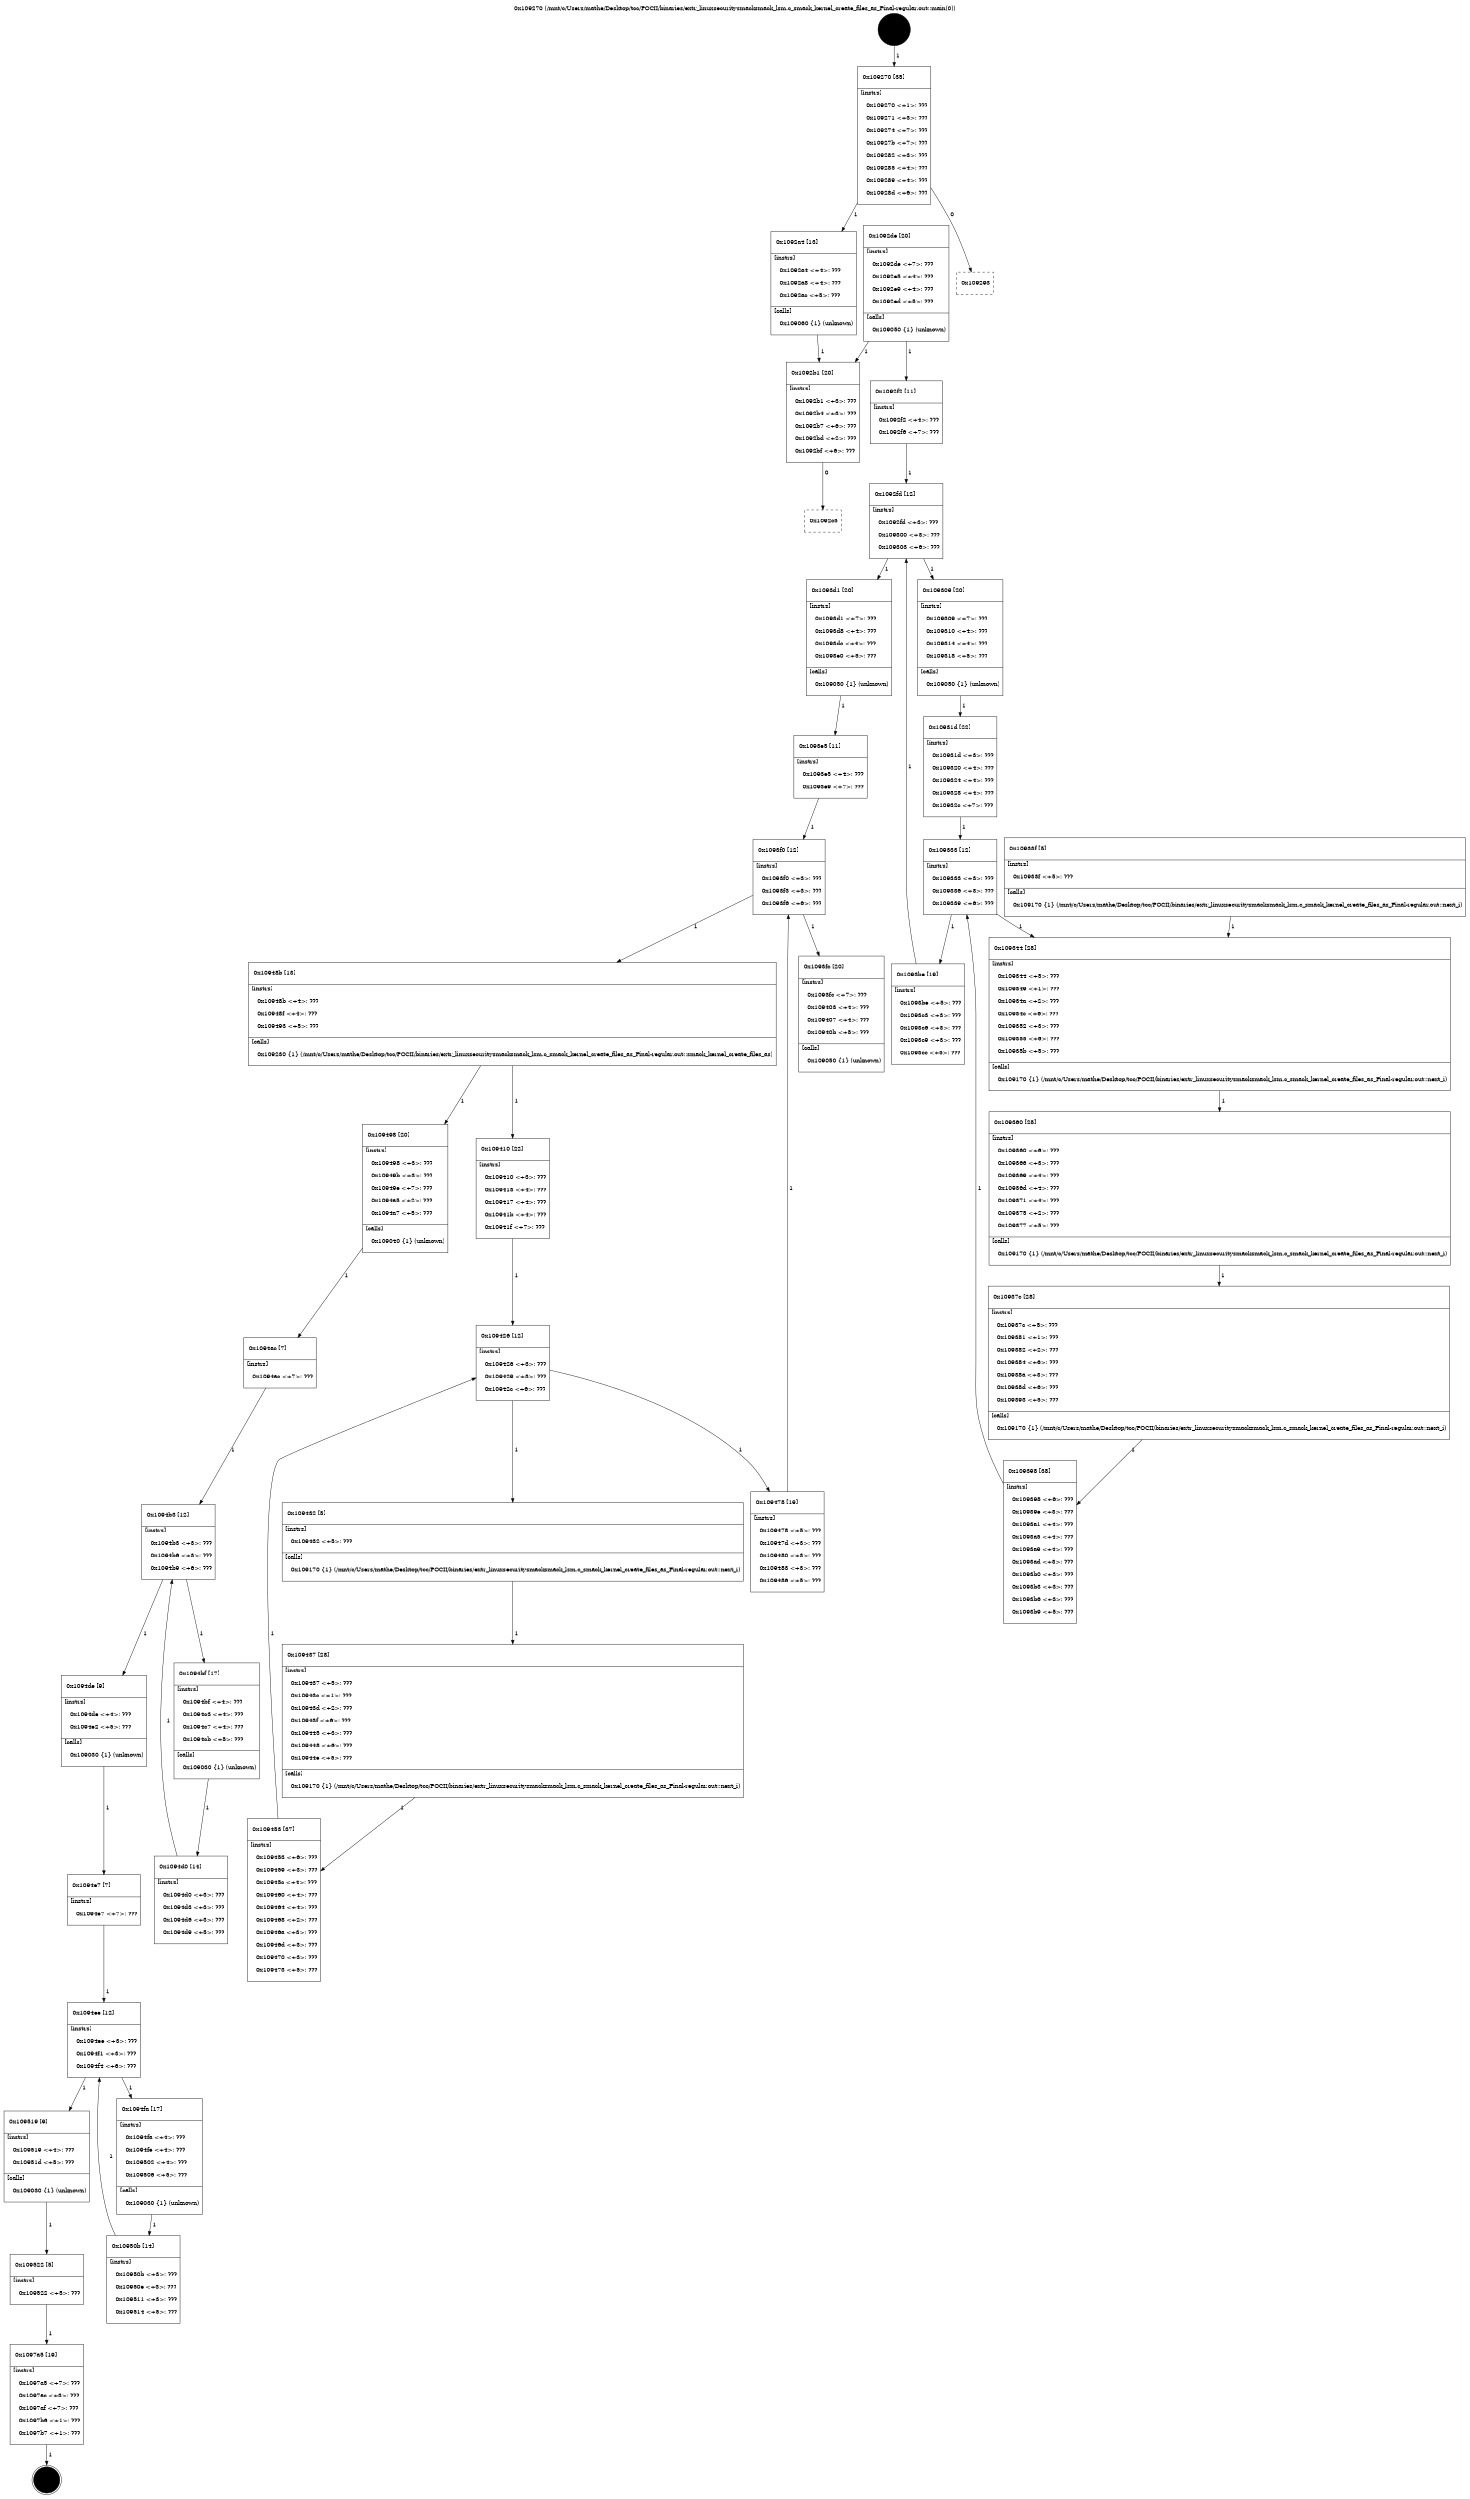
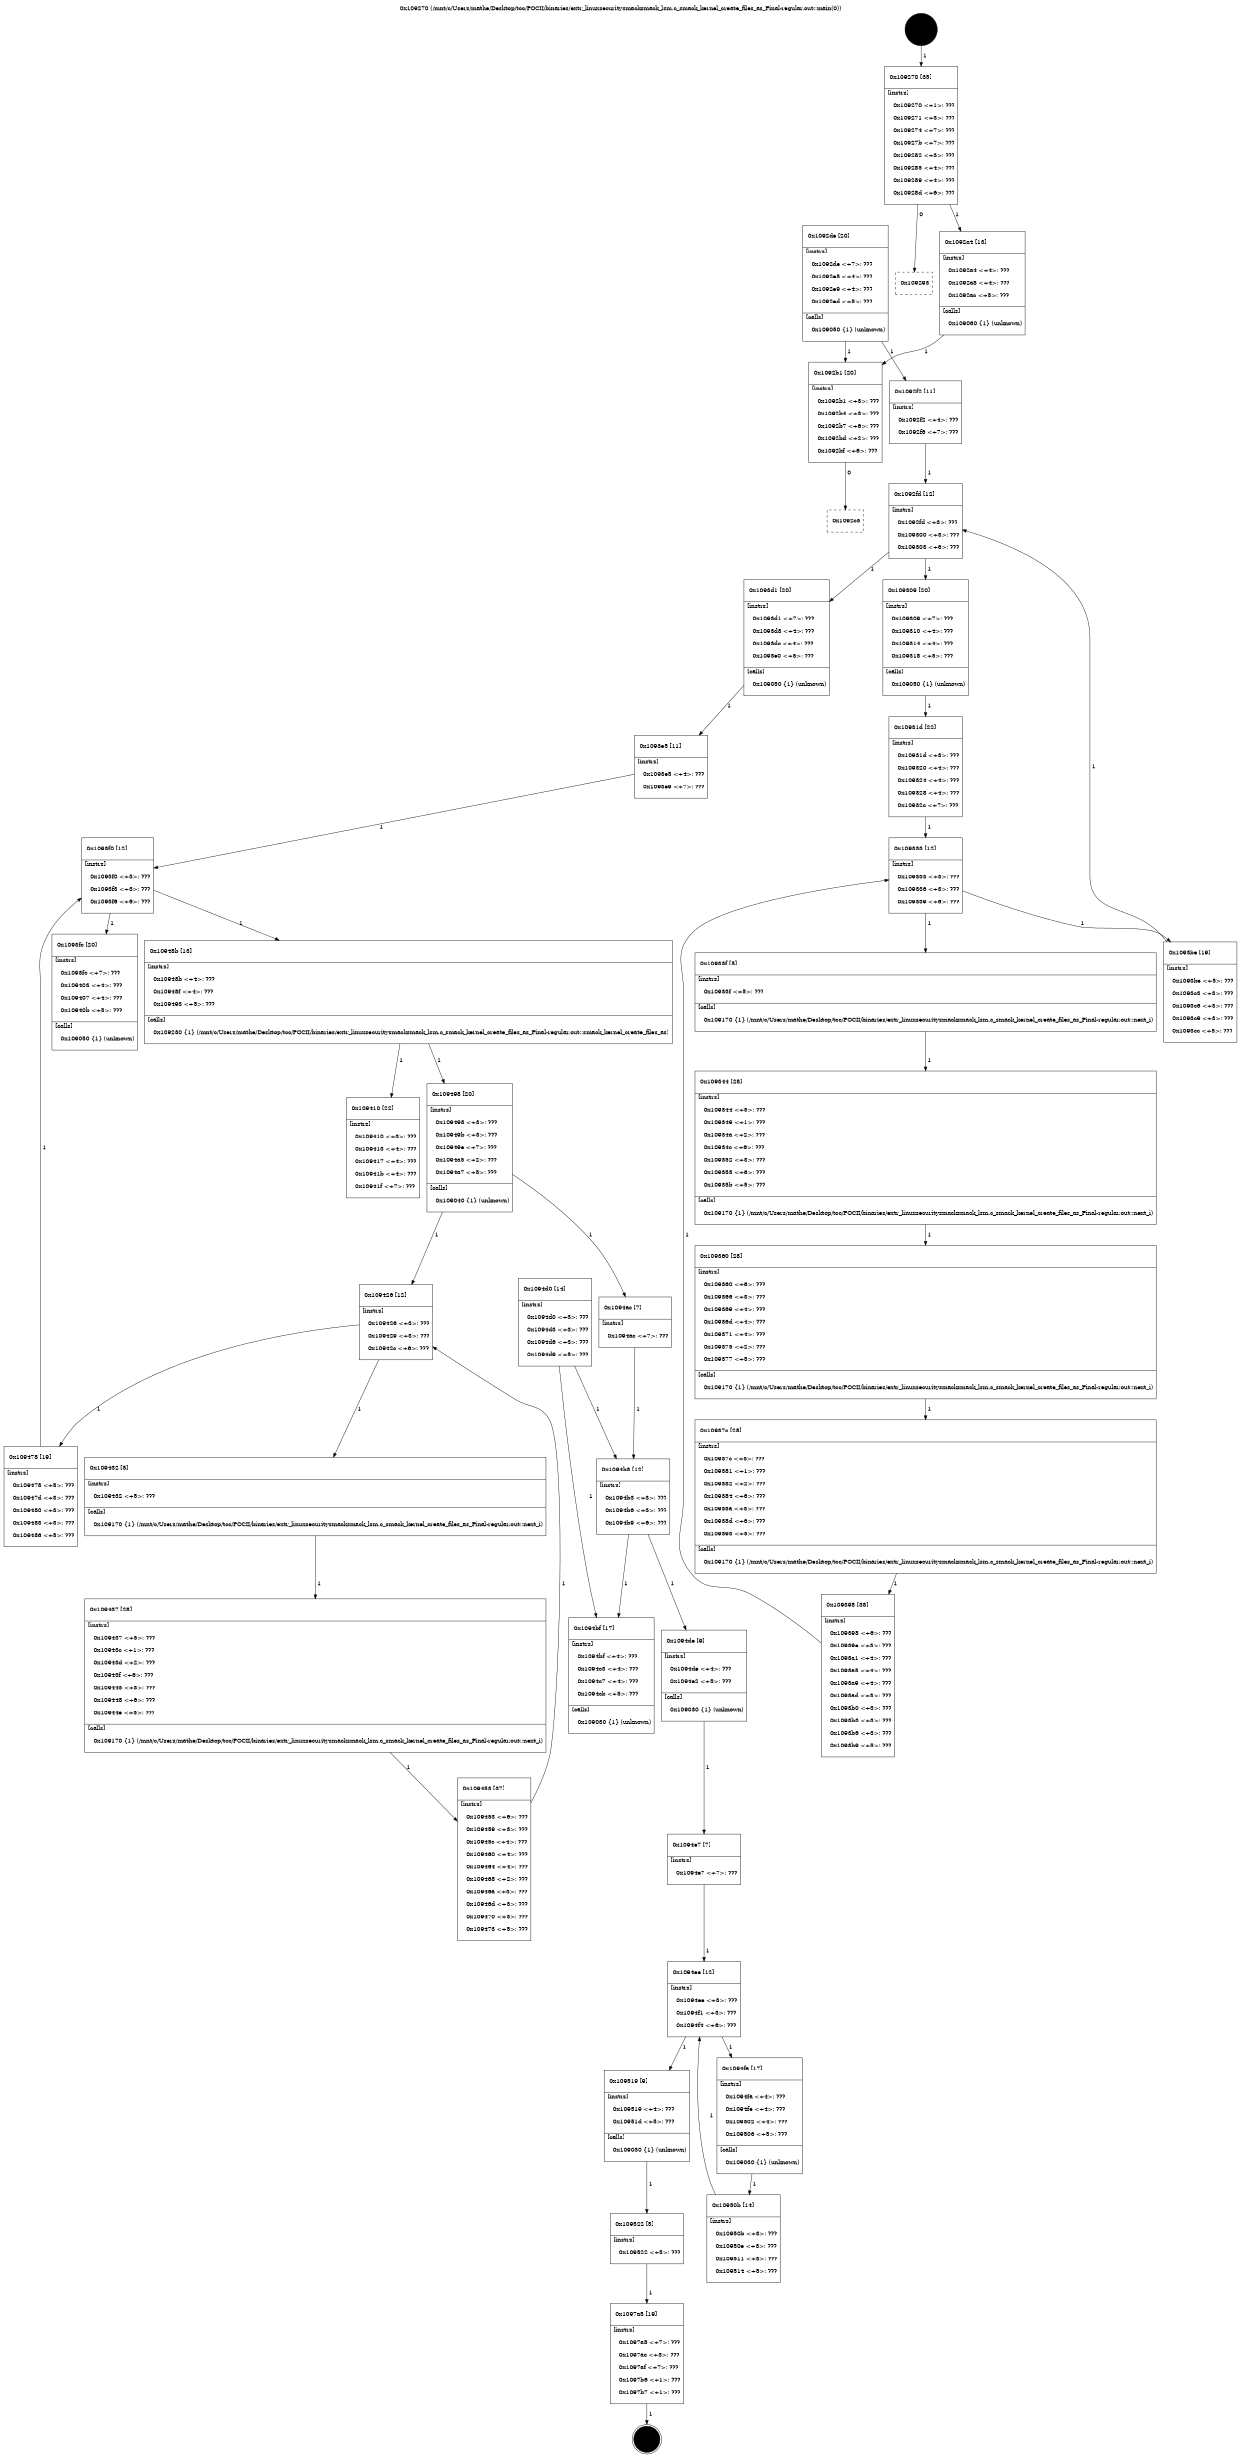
edge "0x109333 [12]" -> "0x109344 [28]": now "0x109333 [12]" -> "0x10933f [5]"
edge "0x109410 [22]" -> "0x109426 [12]": now "0x109498 [20]" -> "0x109426 [12]"
edge "0x1094bf [17]" -> "0x1094d0 [14]": reversed
